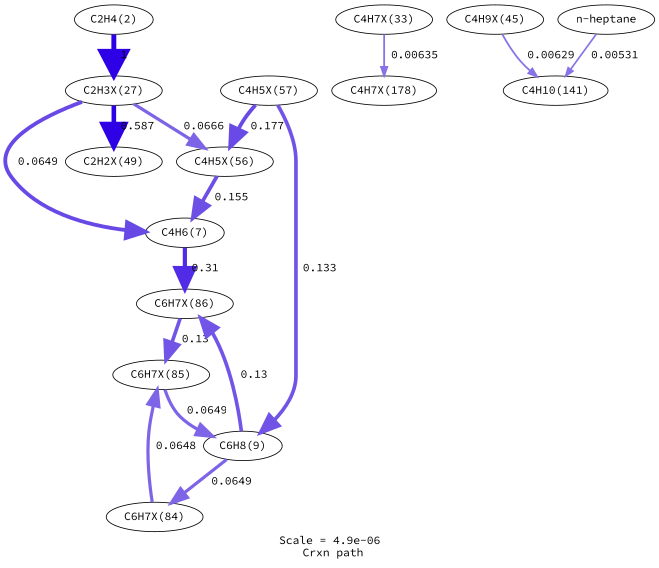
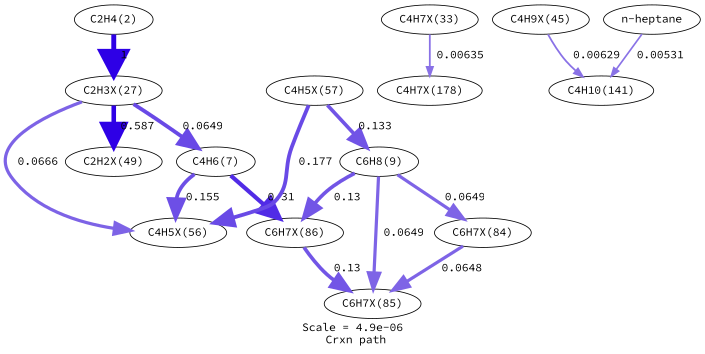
edge "C4H5X(56)" -> "C4H6(7)": reversed
edge "C6H7X(85)" -> "C6H8(9)": reversed
